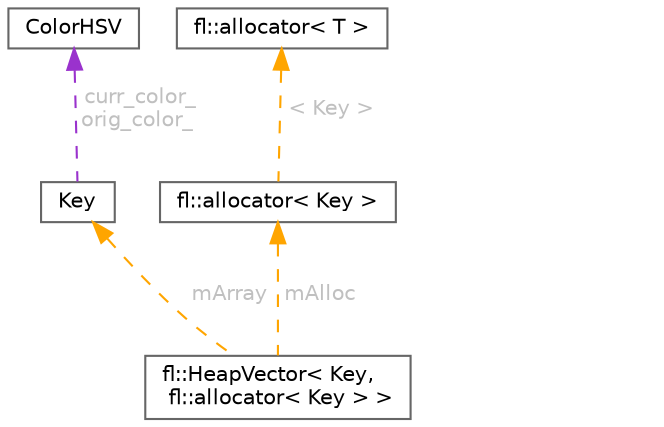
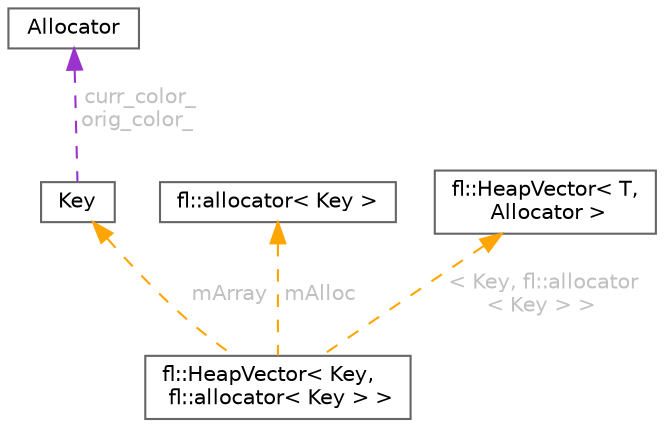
node "ColorHSV": label "ColorHSV" -> "Allocator"
node "fl::allocator< T >": removed
node "fl::HeapVector< T, Allocator >": added
